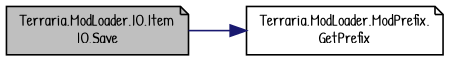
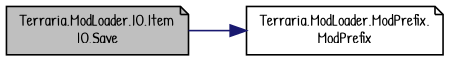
node "Terraria.ModLoader.ModPrefix. GetPrefix": label "Terraria.ModLoader.ModPrefix. GetPrefix" -> "Terraria.ModLoader.ModPrefix. ModPrefix"
